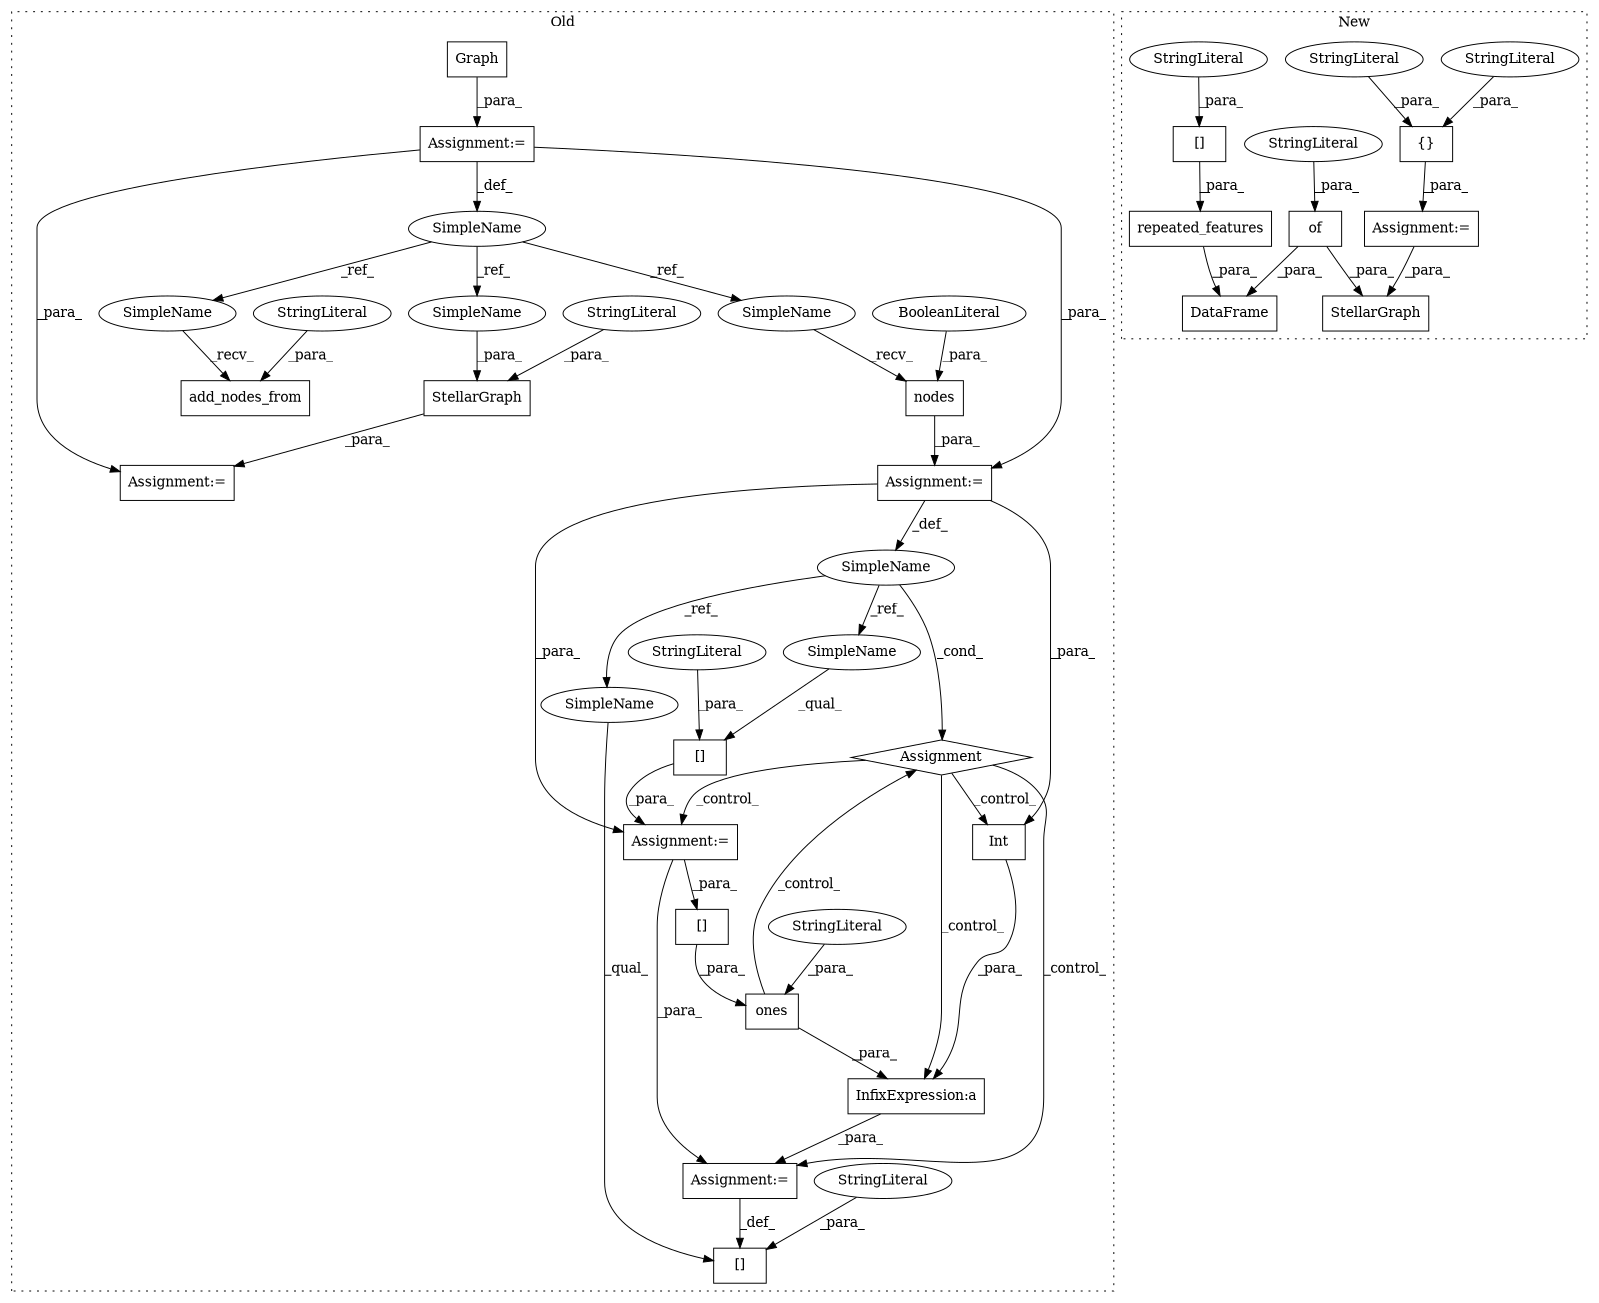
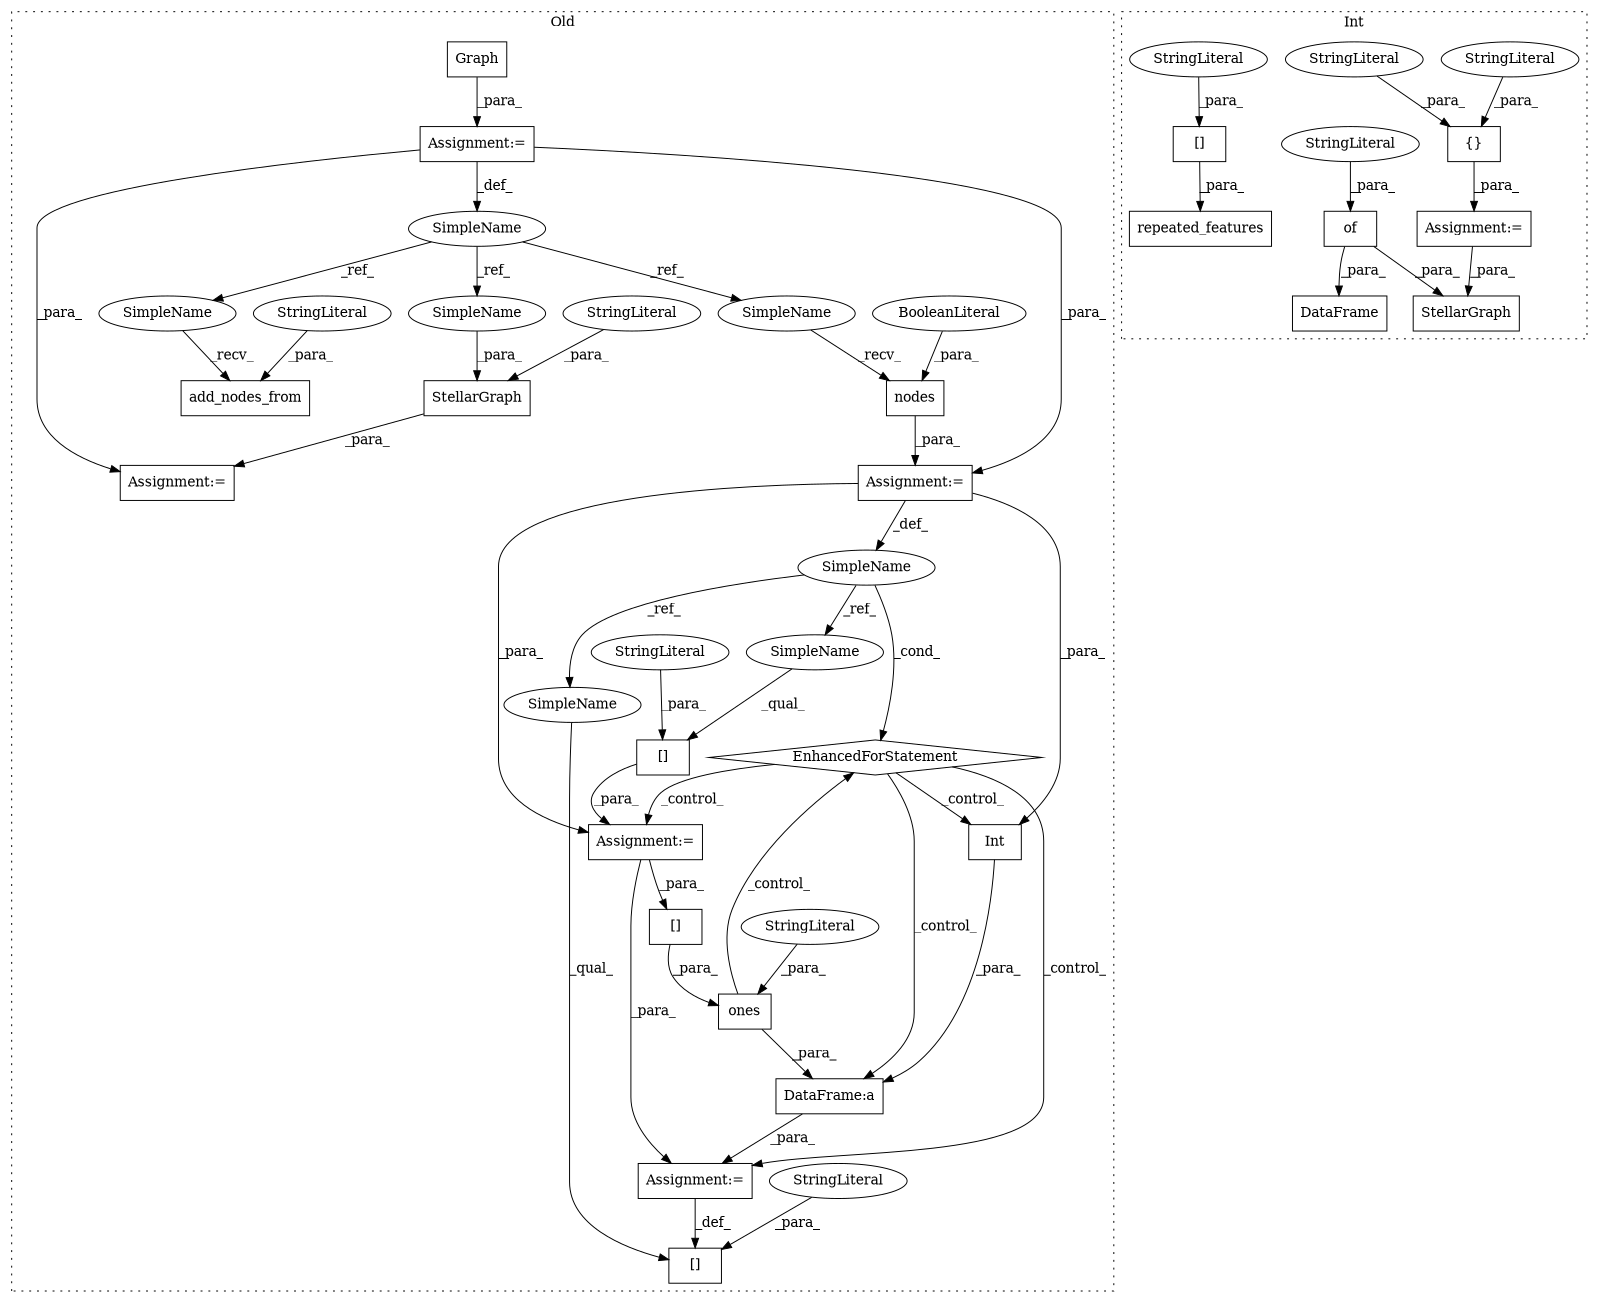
cluster "New": label "New" -> "Int"
edge "repeated_features" -> "DataFrame": removed, label "_para_"
node "Assignment": label "Assignment" -> "EnhancedForStatement"
node "InfixExpression:a": label "InfixExpression:a" -> "DataFrame:a"
